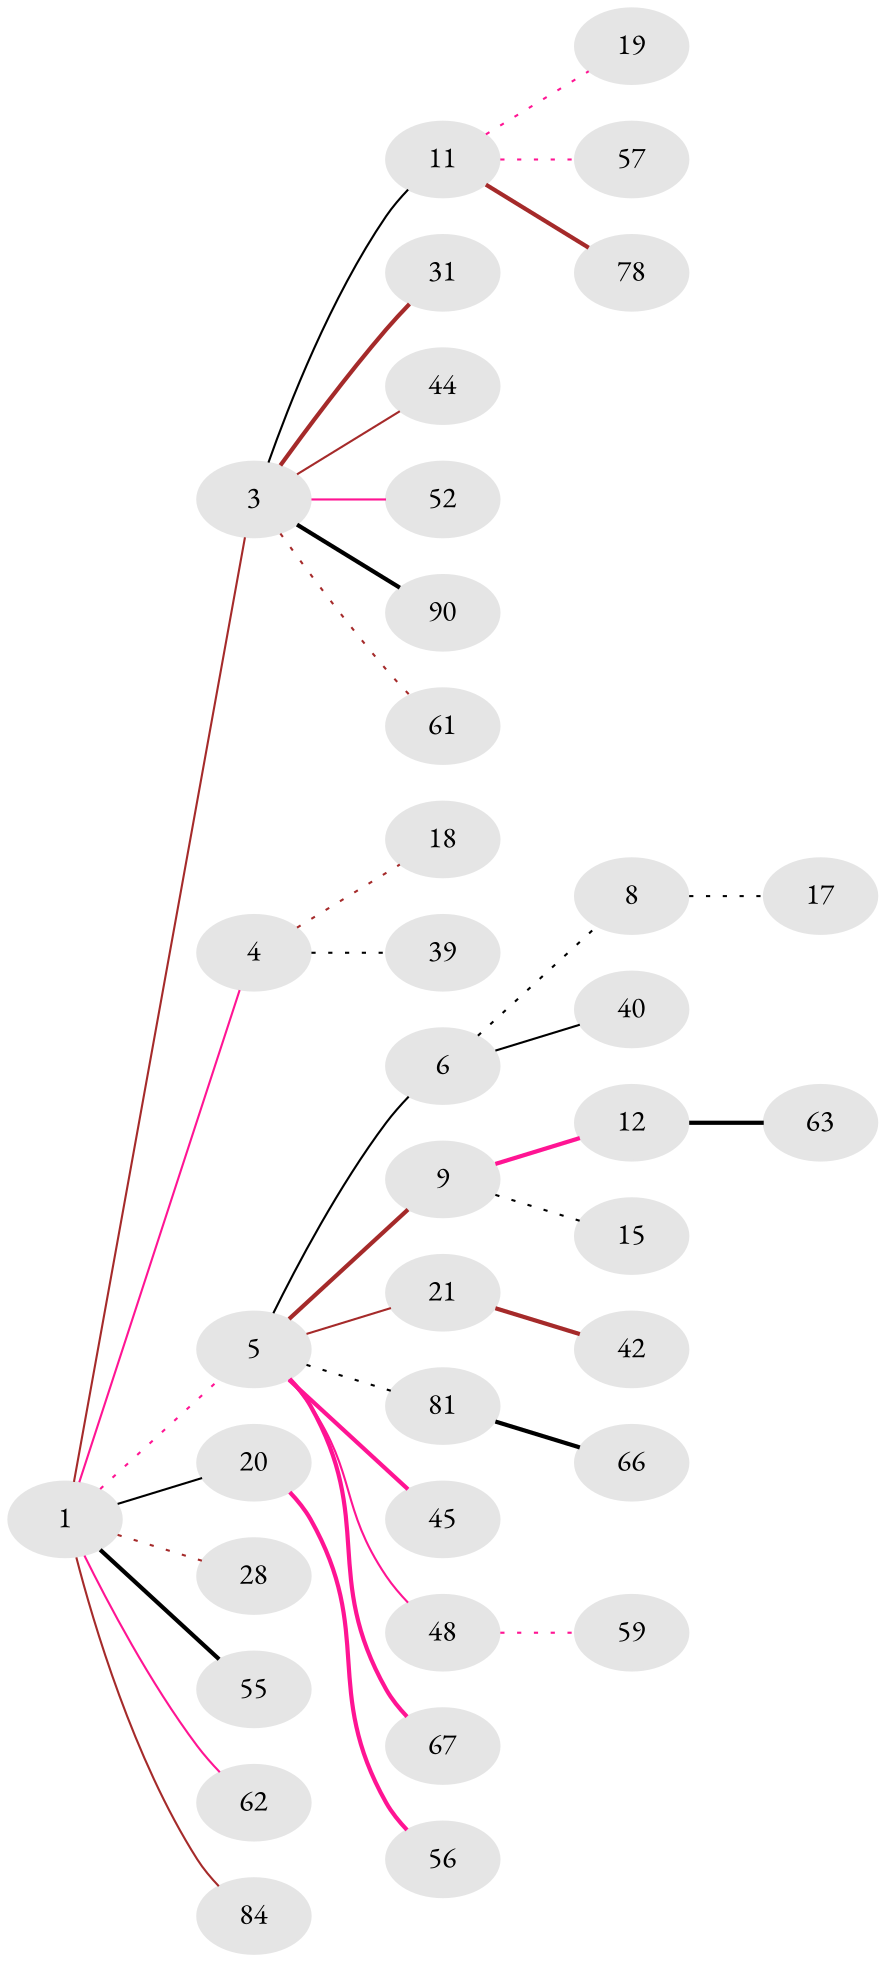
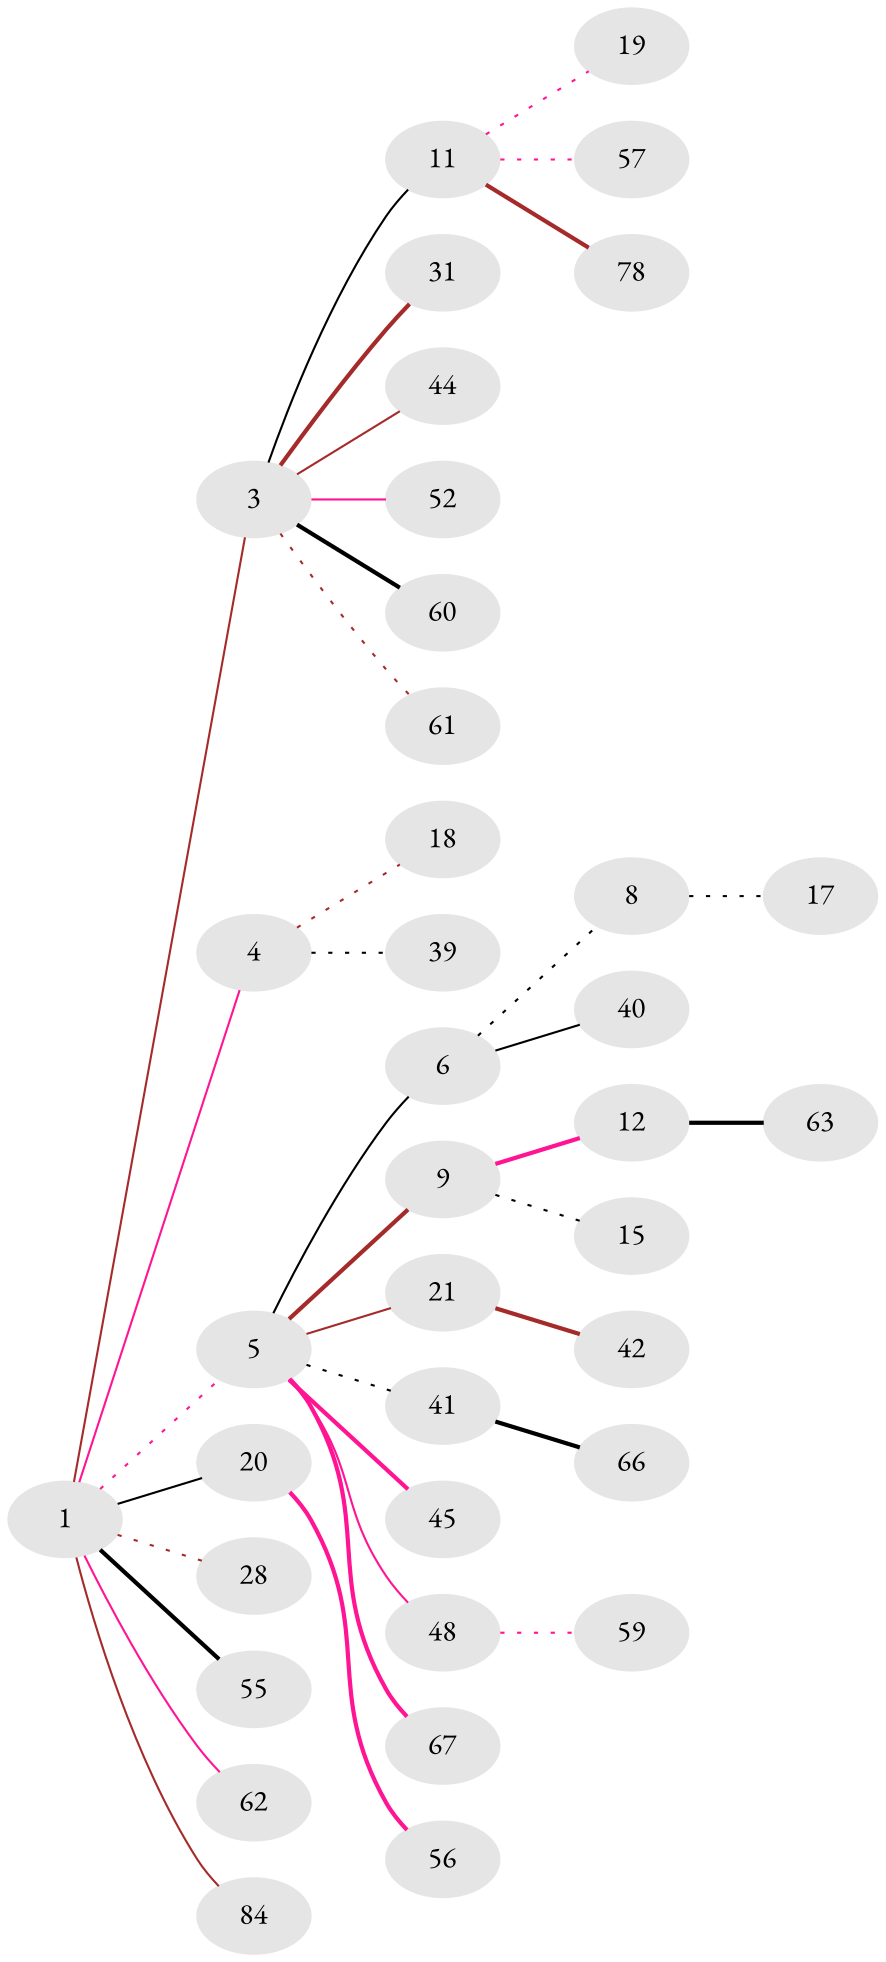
node "90": label "90" -> "60"
node "81": label "81" -> "41"
